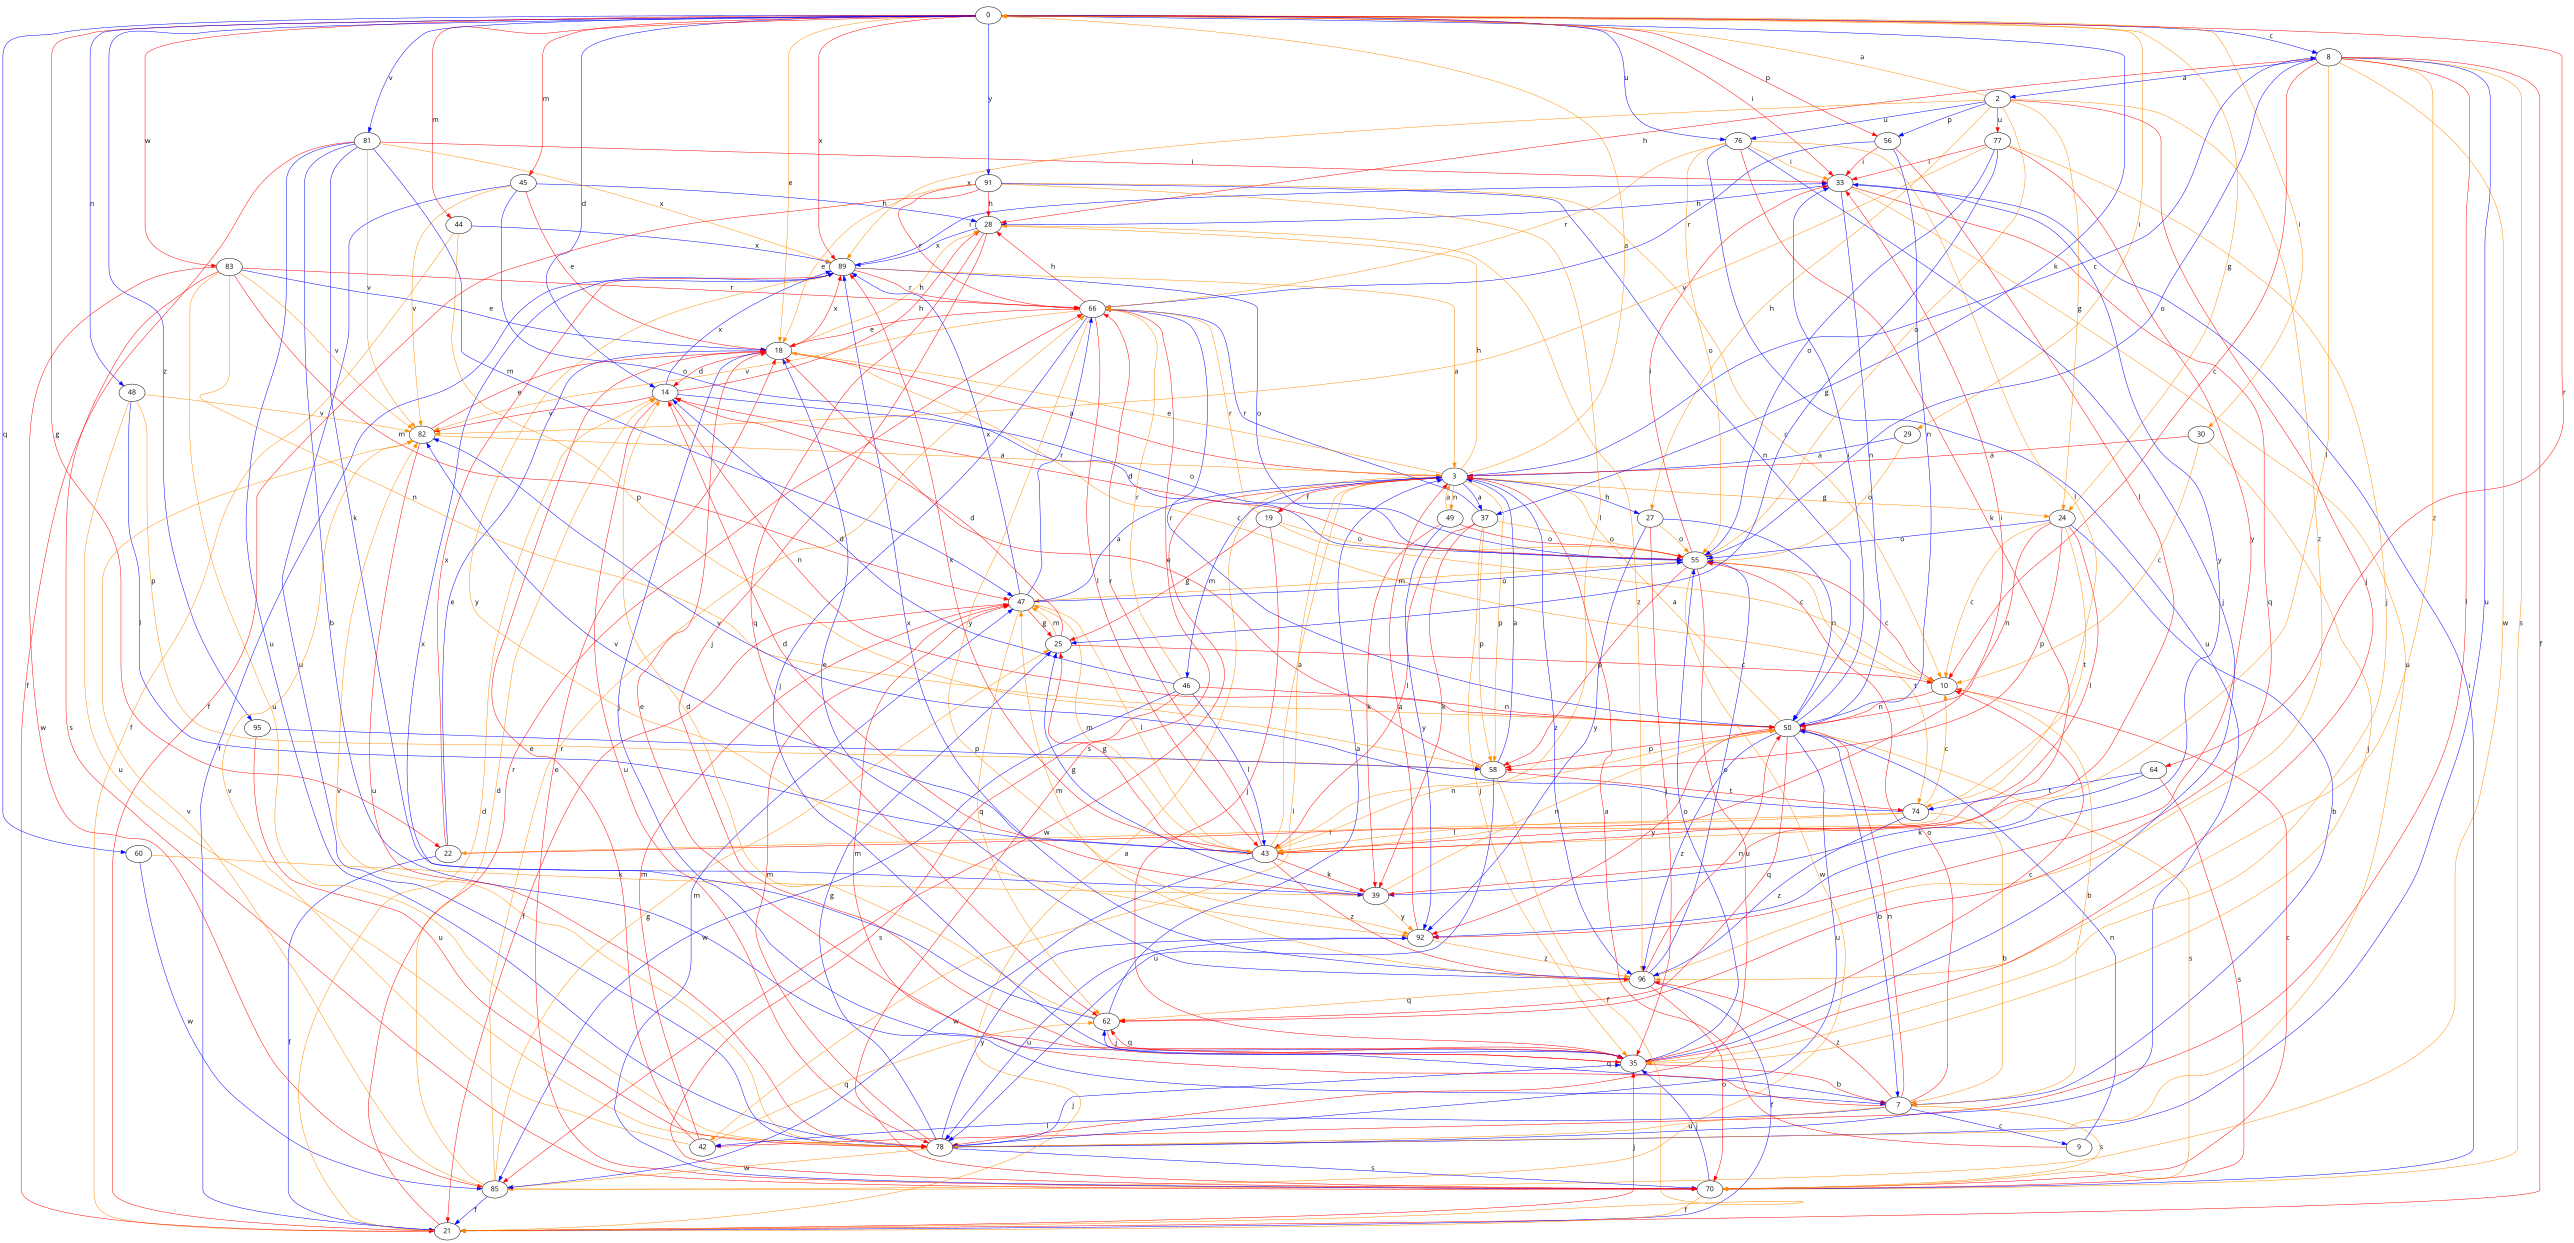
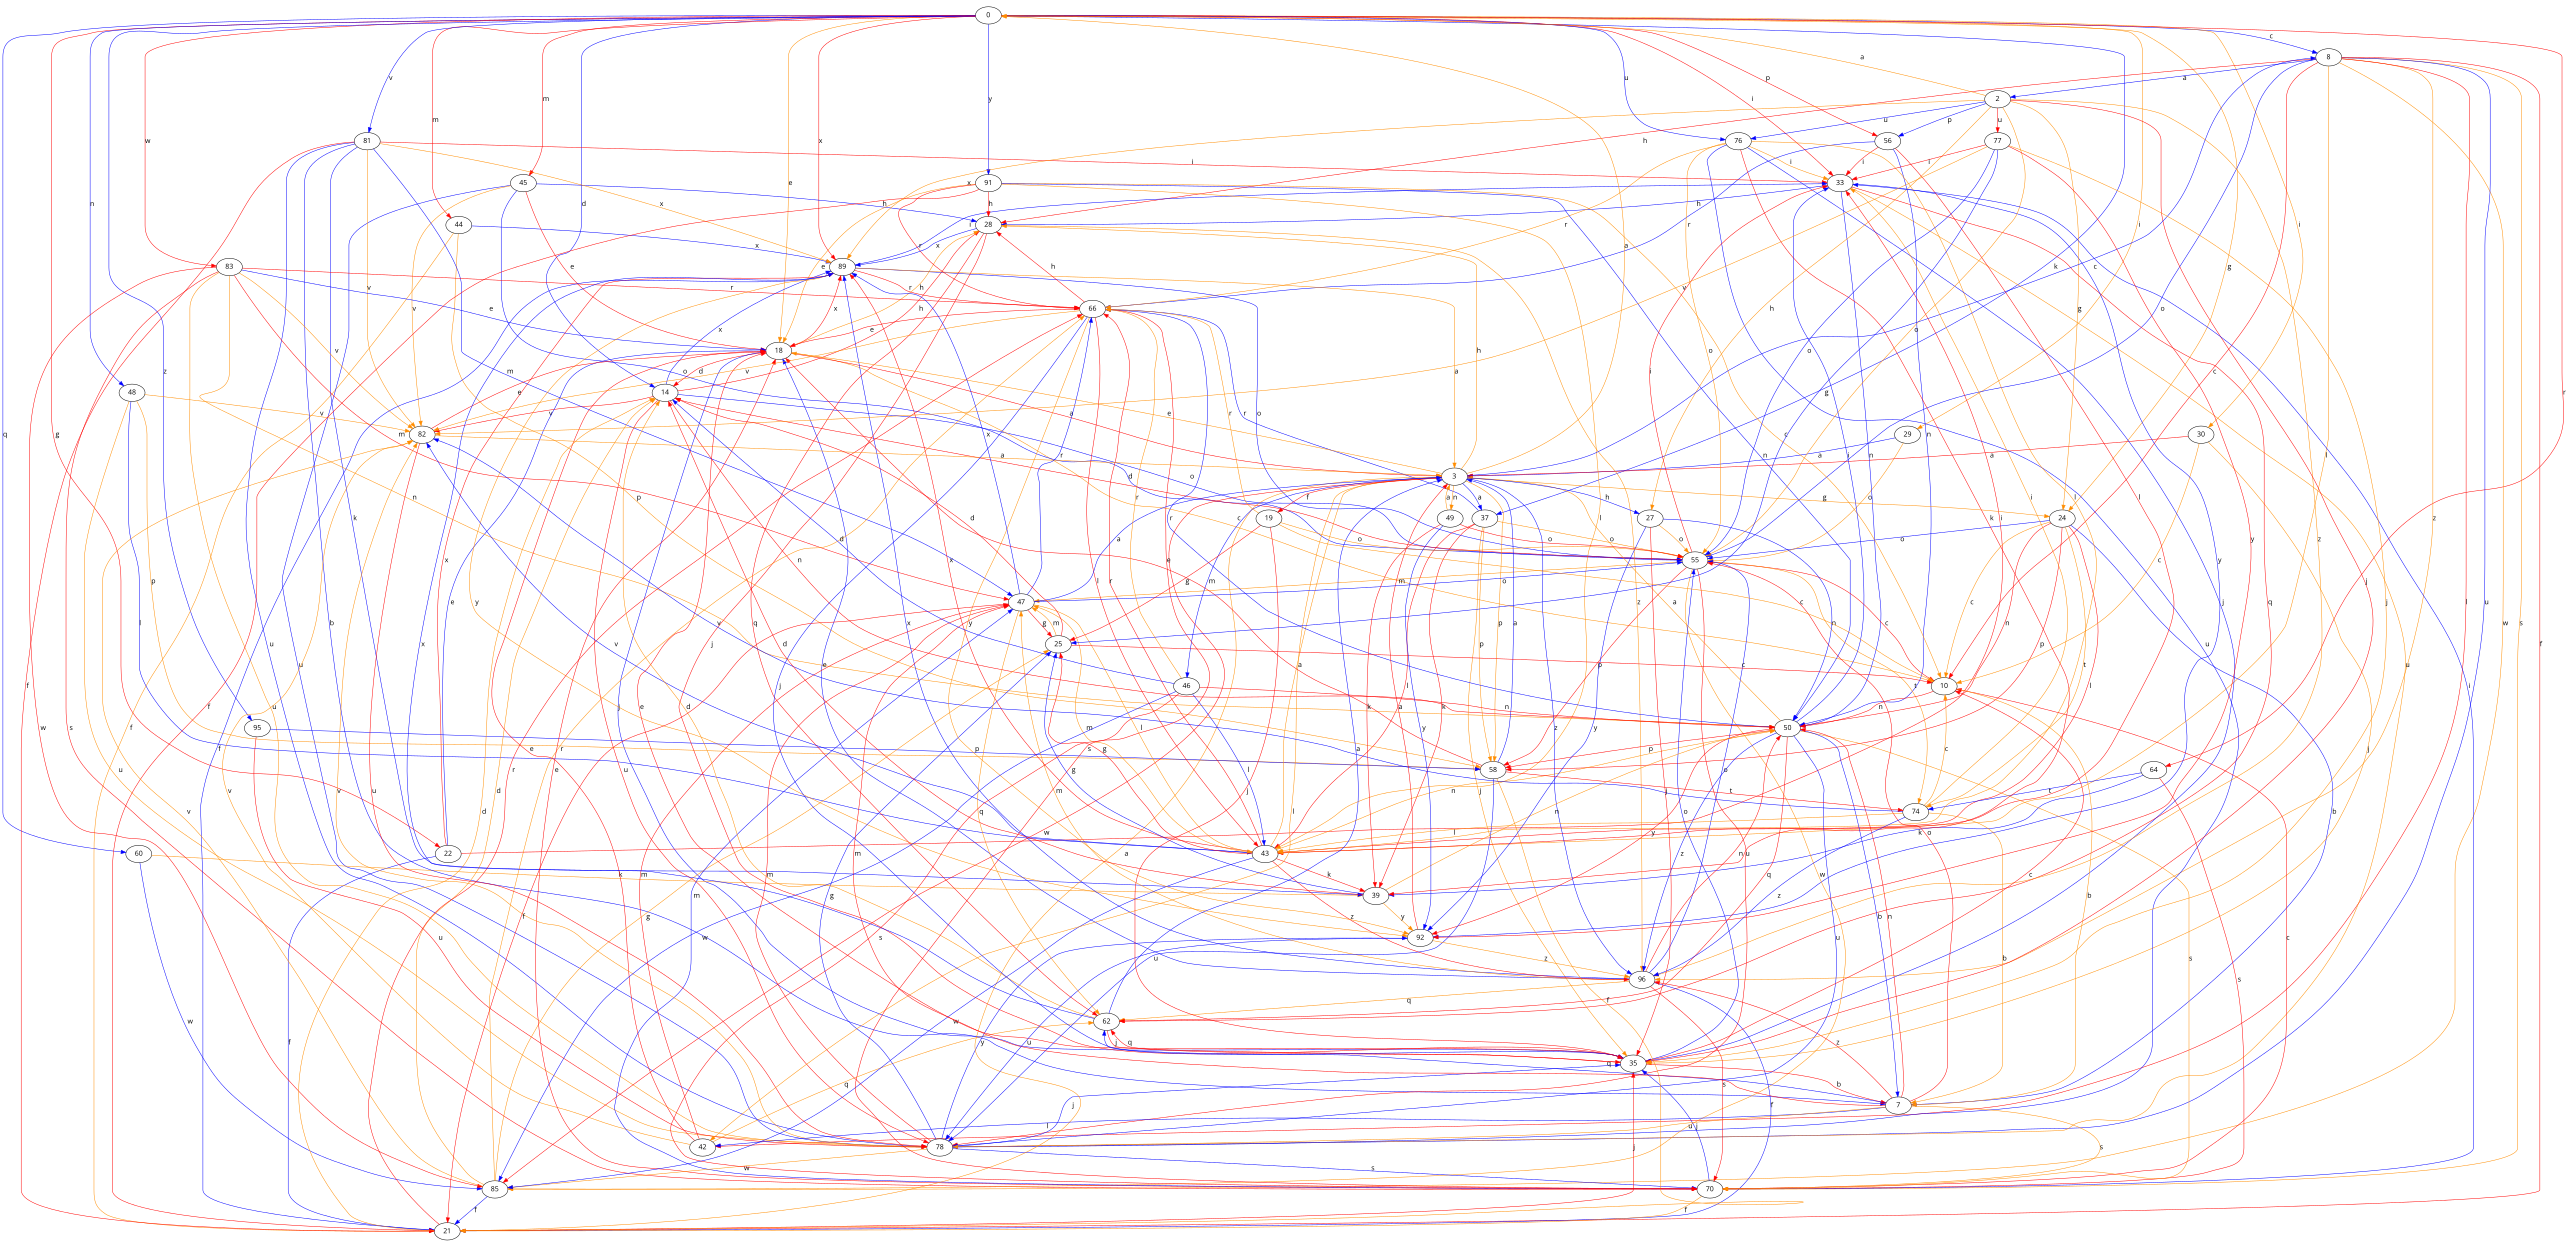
edge "74" -> "22": now "74" -> "33"
edge "96" -> "70": label "o" -> "s"
node "9": removed
